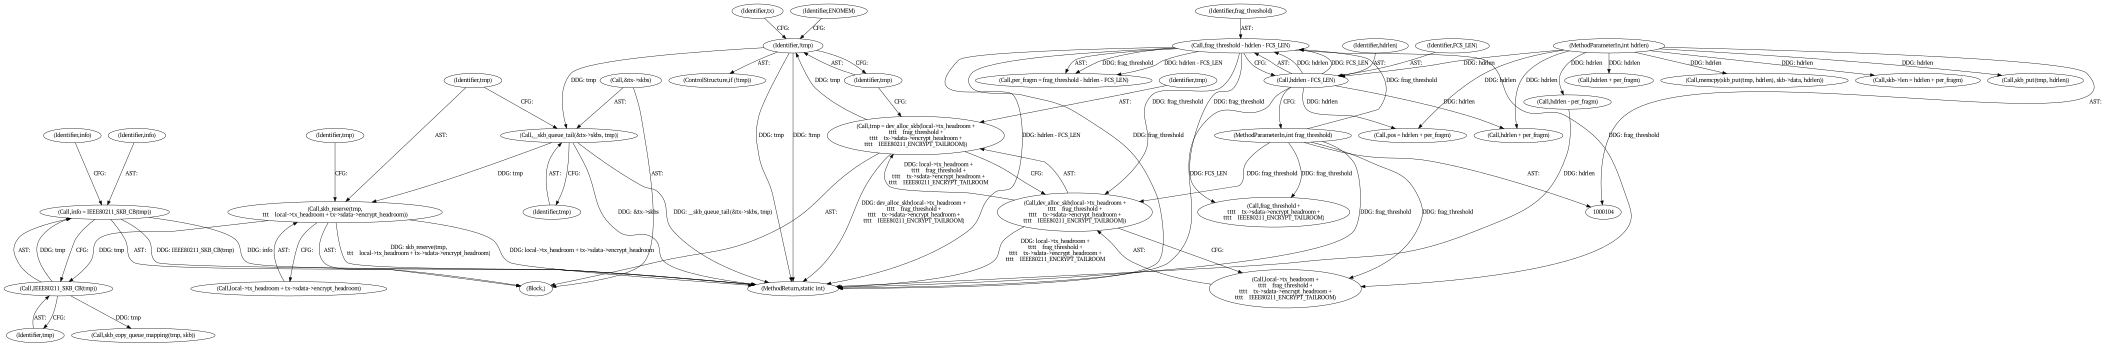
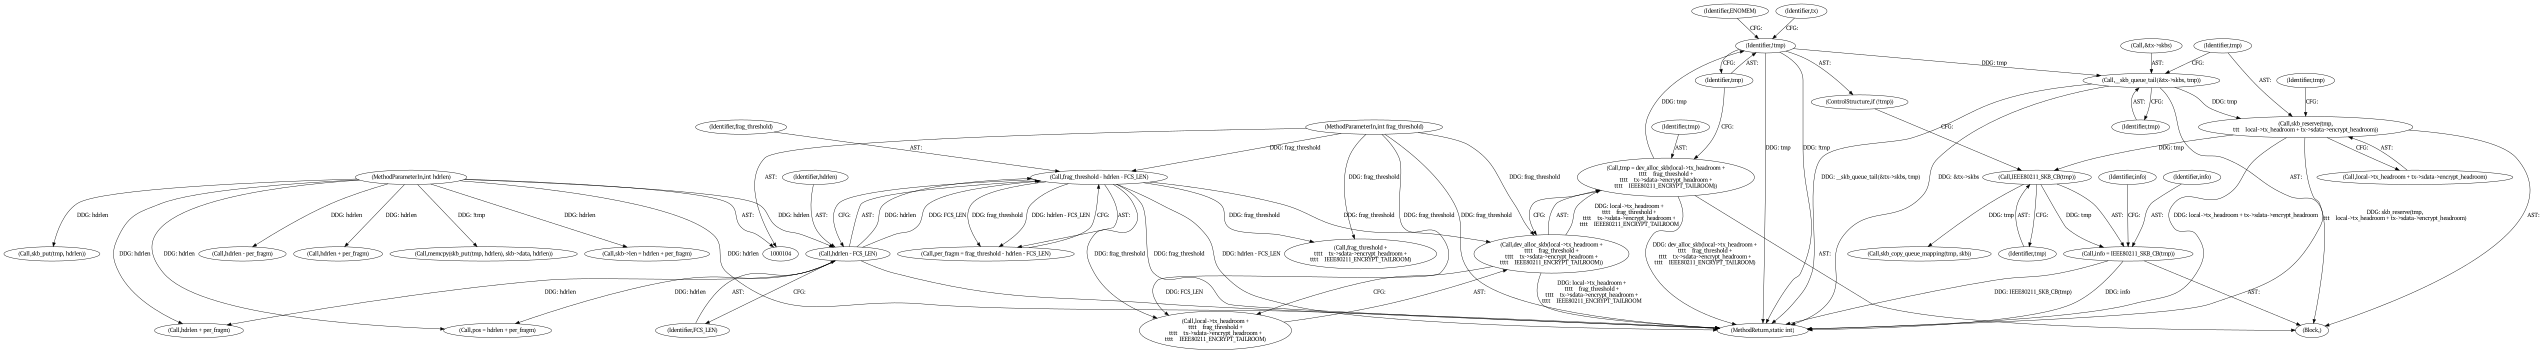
edge "(MethodParameterIn,int hdrlen)" -> "(Call,memcpy(skb_put(tmp, hdrlen), skb->data, hdrlen))": label "DDG: hdrlen" -> "DDG: !tmp"
edge "(Call,hdrlen - FCS_LEN)" -> "(MethodParameterIn,int frag_threshold)": now "(Call,hdrlen - FCS_LEN)" -> "(Identifier,FCS_LEN)"
edge "(Call,&tx->skbs)" -> "(Block,)": now "(Call,__skb_queue_tail(&tx->skbs, tmp))" -> "(Block,)"
edge "(Call,per_fragm = frag_threshold - hdrlen - FCS_LEN)" -> "(Call,frag_threshold - hdrlen - FCS_LEN)": added, label "CFG:"
edge "(Call,info = IEEE80211_SKB_CB(tmp))" -> "(Call,IEEE80211_SKB_CB(tmp))": now "(ControlStructure,if (!tmp))" -> "(Call,IEEE80211_SKB_CB(tmp))"
edge "(Call,hdrlen - per_fragm)" -> "(MethodReturn,static int)": now "(MethodParameterIn,int hdrlen)" -> "(MethodReturn,static int)"
